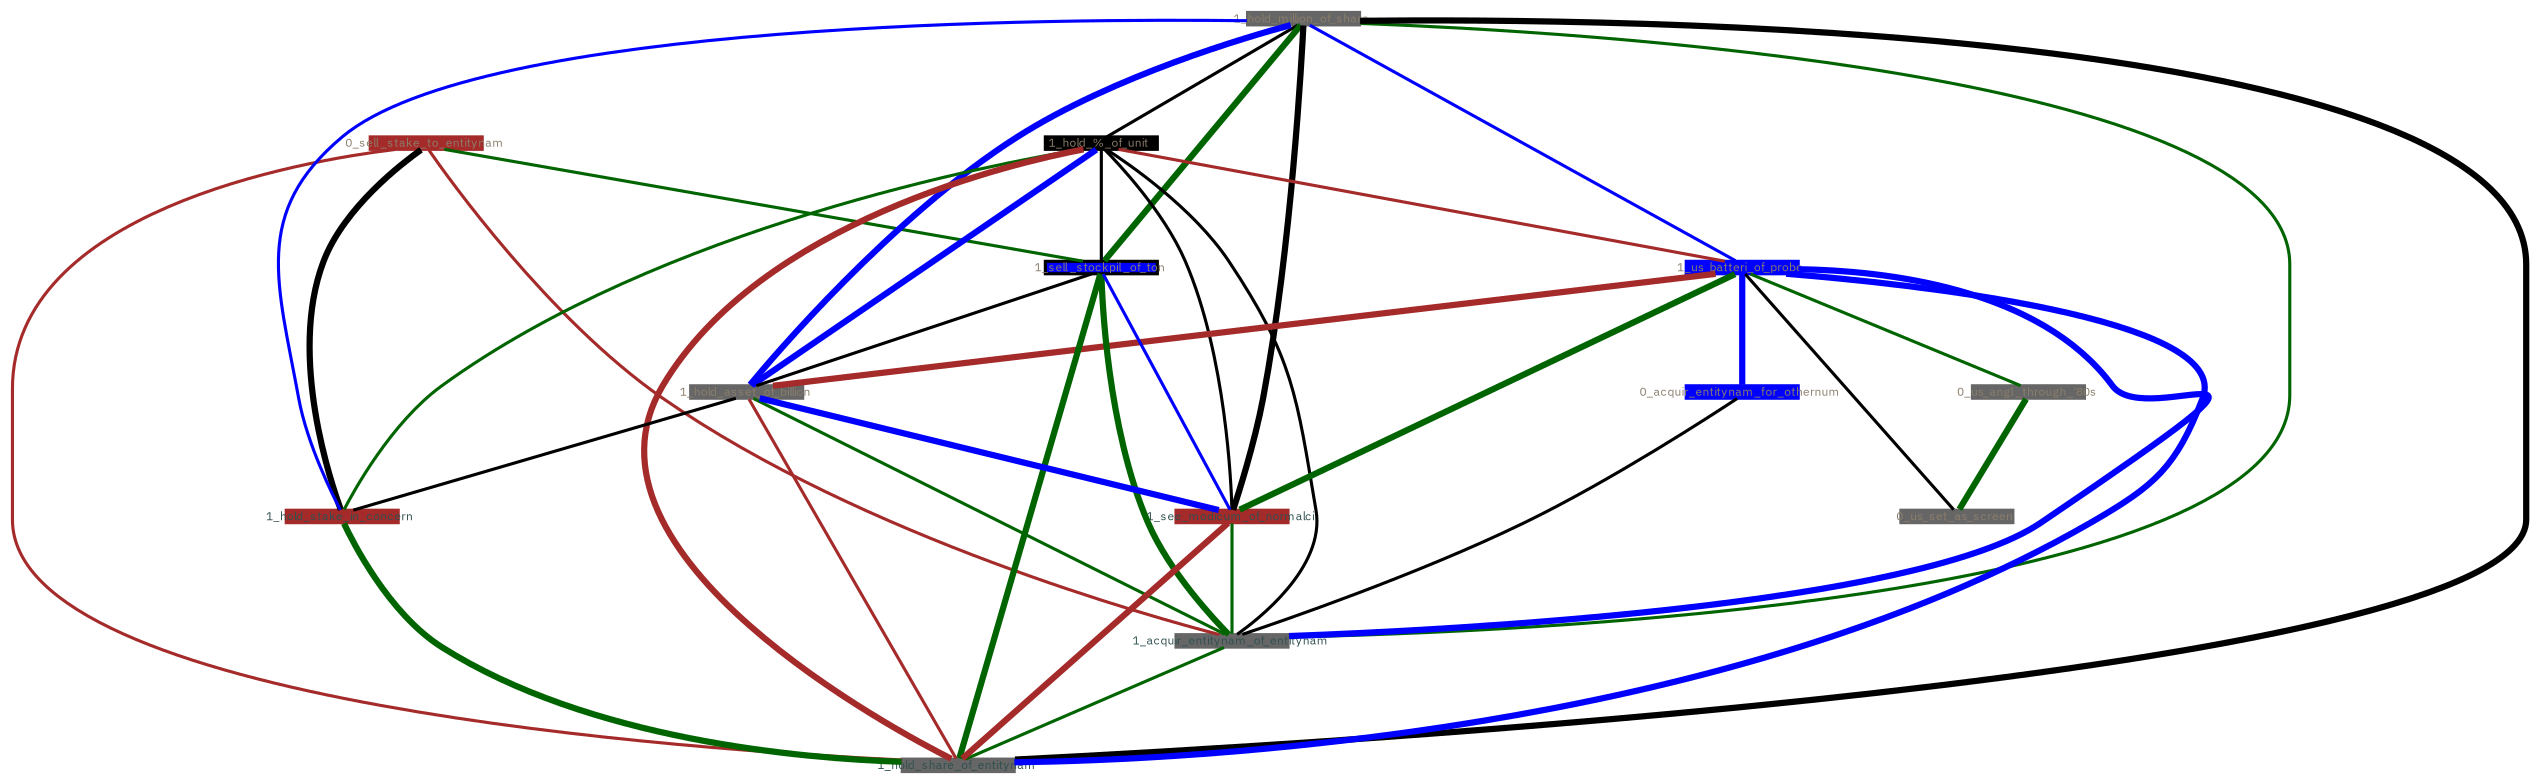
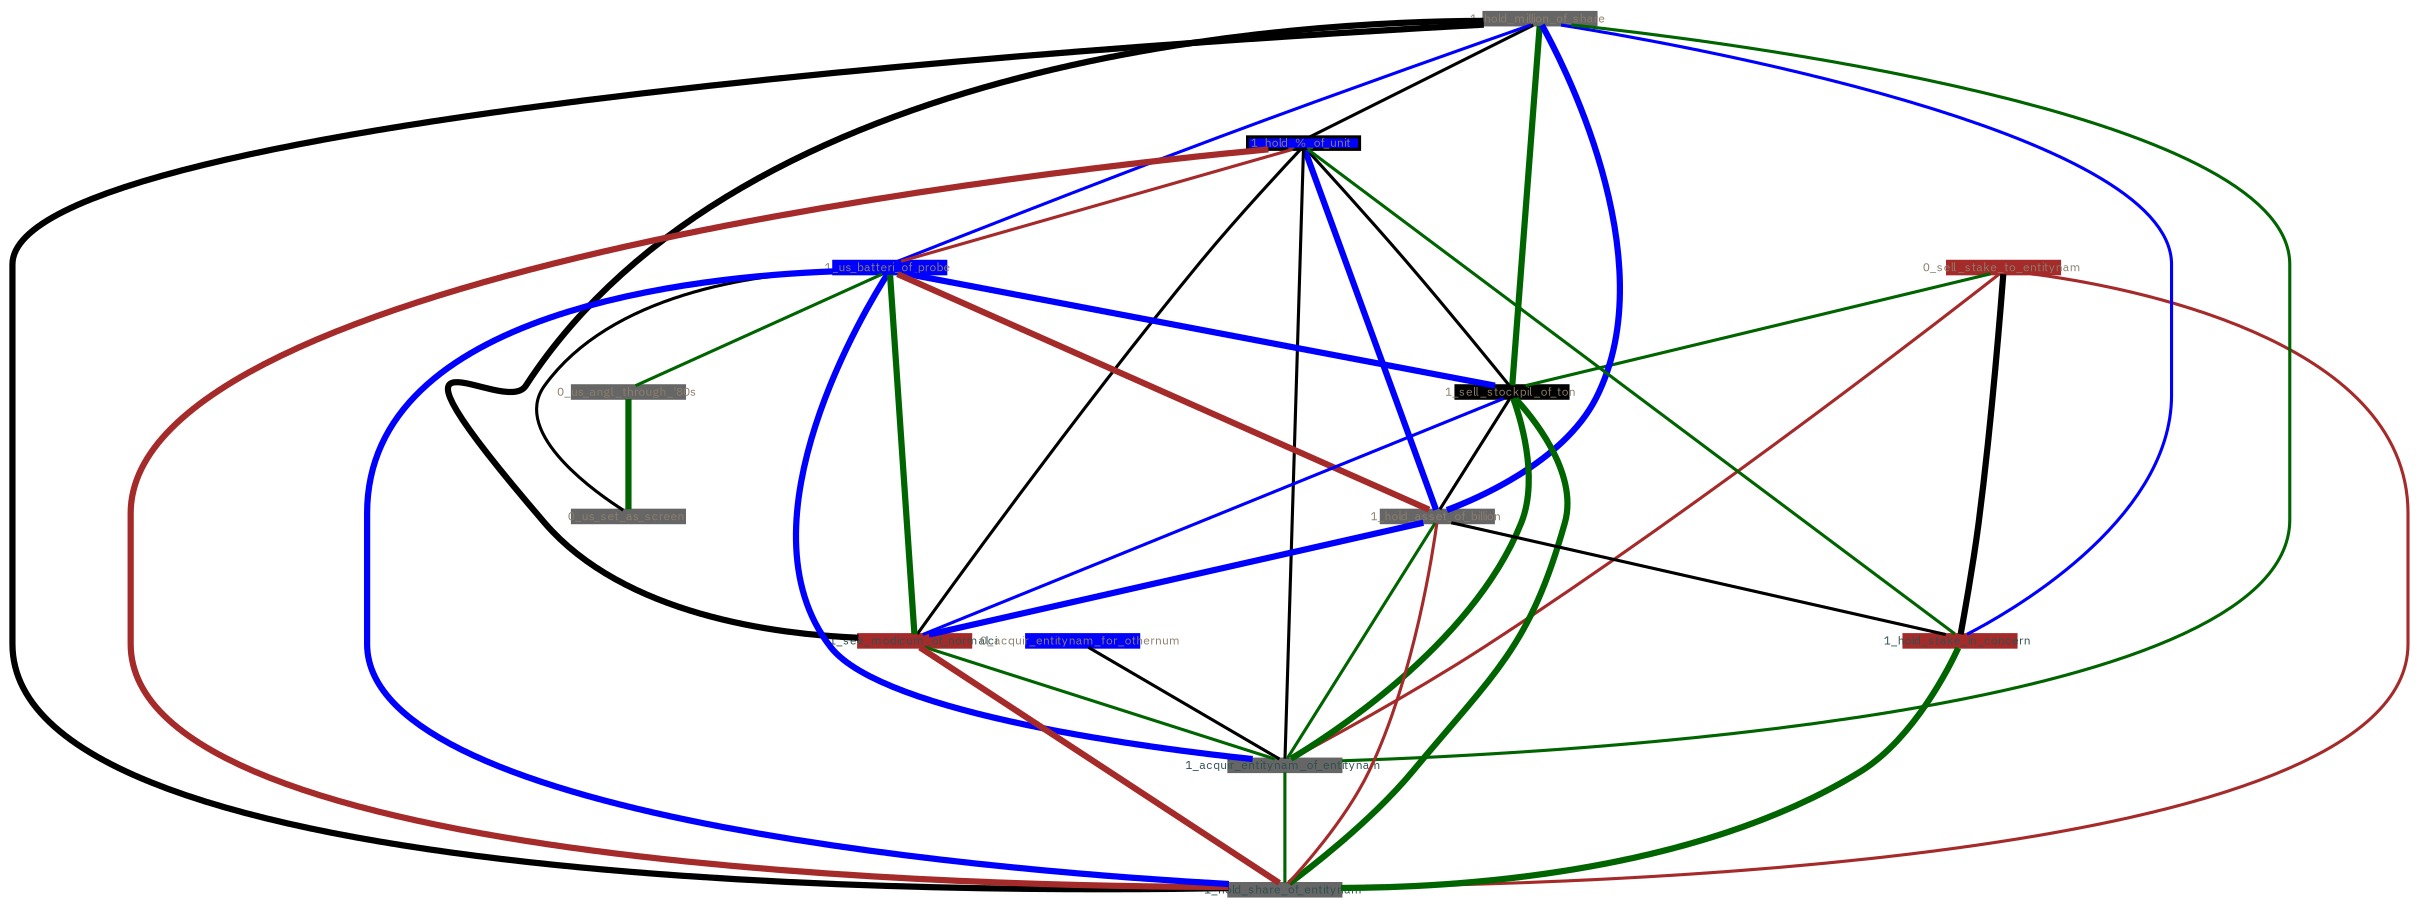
node "1_hold_%_of_unit": fillcolor black -> blue
node "1_sell_stockpil_of_ton": fillcolor blue -> black
edge "1_us_batteri_of_probe" -- "0_acquir_entitynam_for_othernum": now "1_us_batteri_of_probe" -- "1_sell_stockpil_of_ton"
